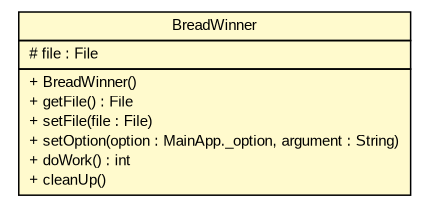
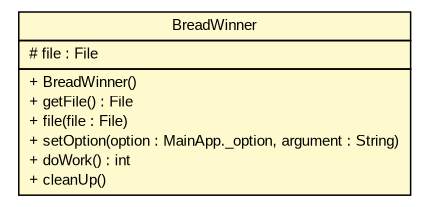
node "BreadWinner": text "+ setFile(file : File)" -> "+ file(file : File)"
